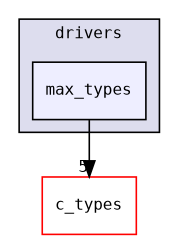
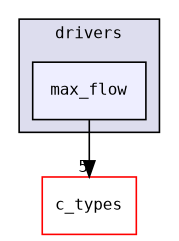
node "max_types": label "max_types" -> "max_flow"
